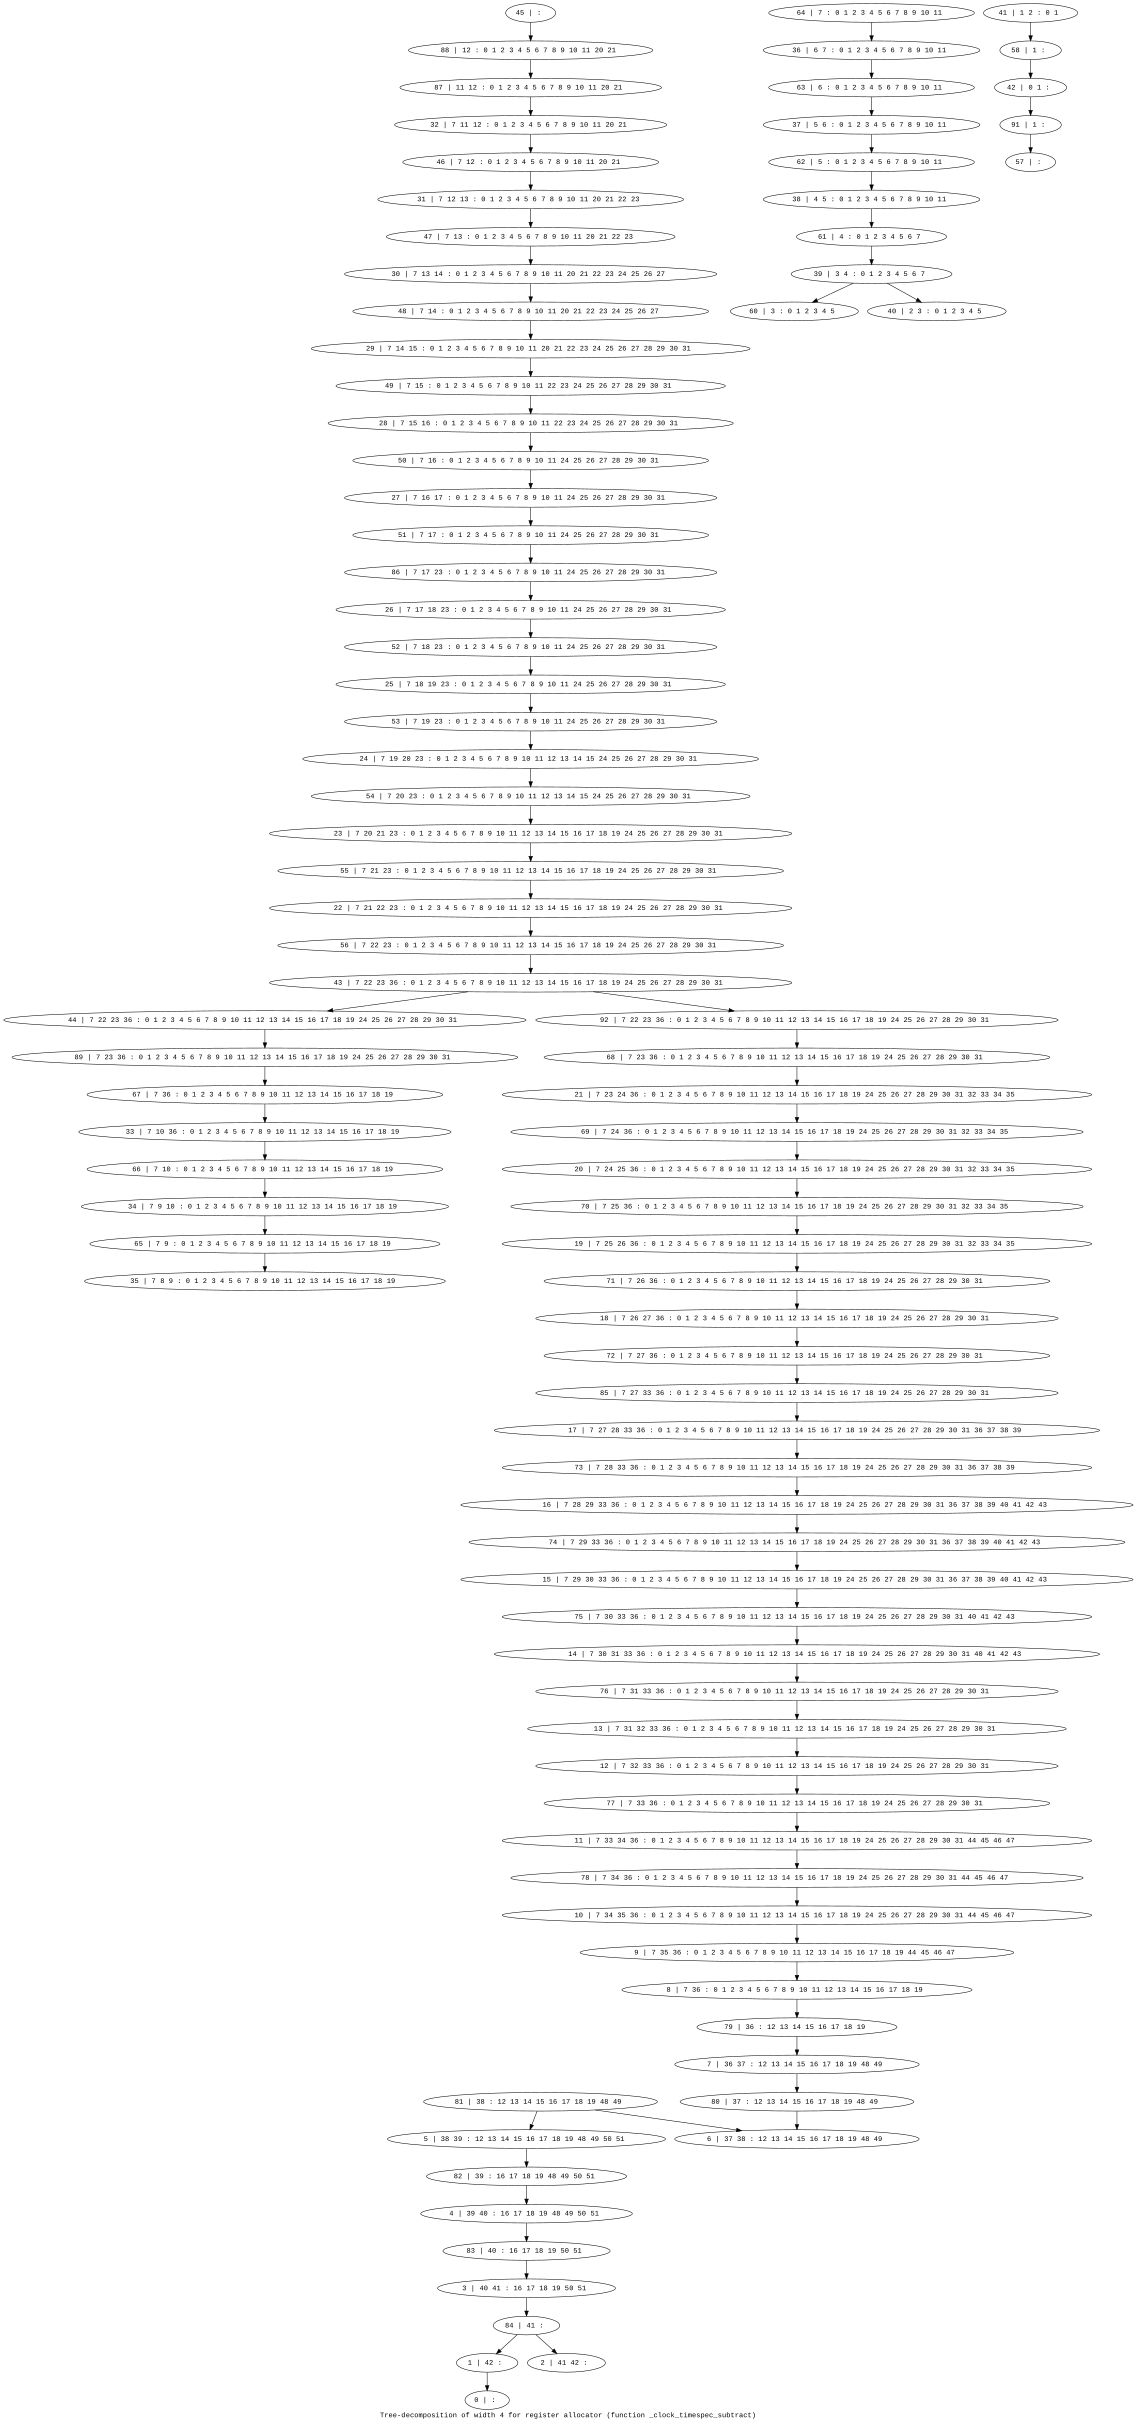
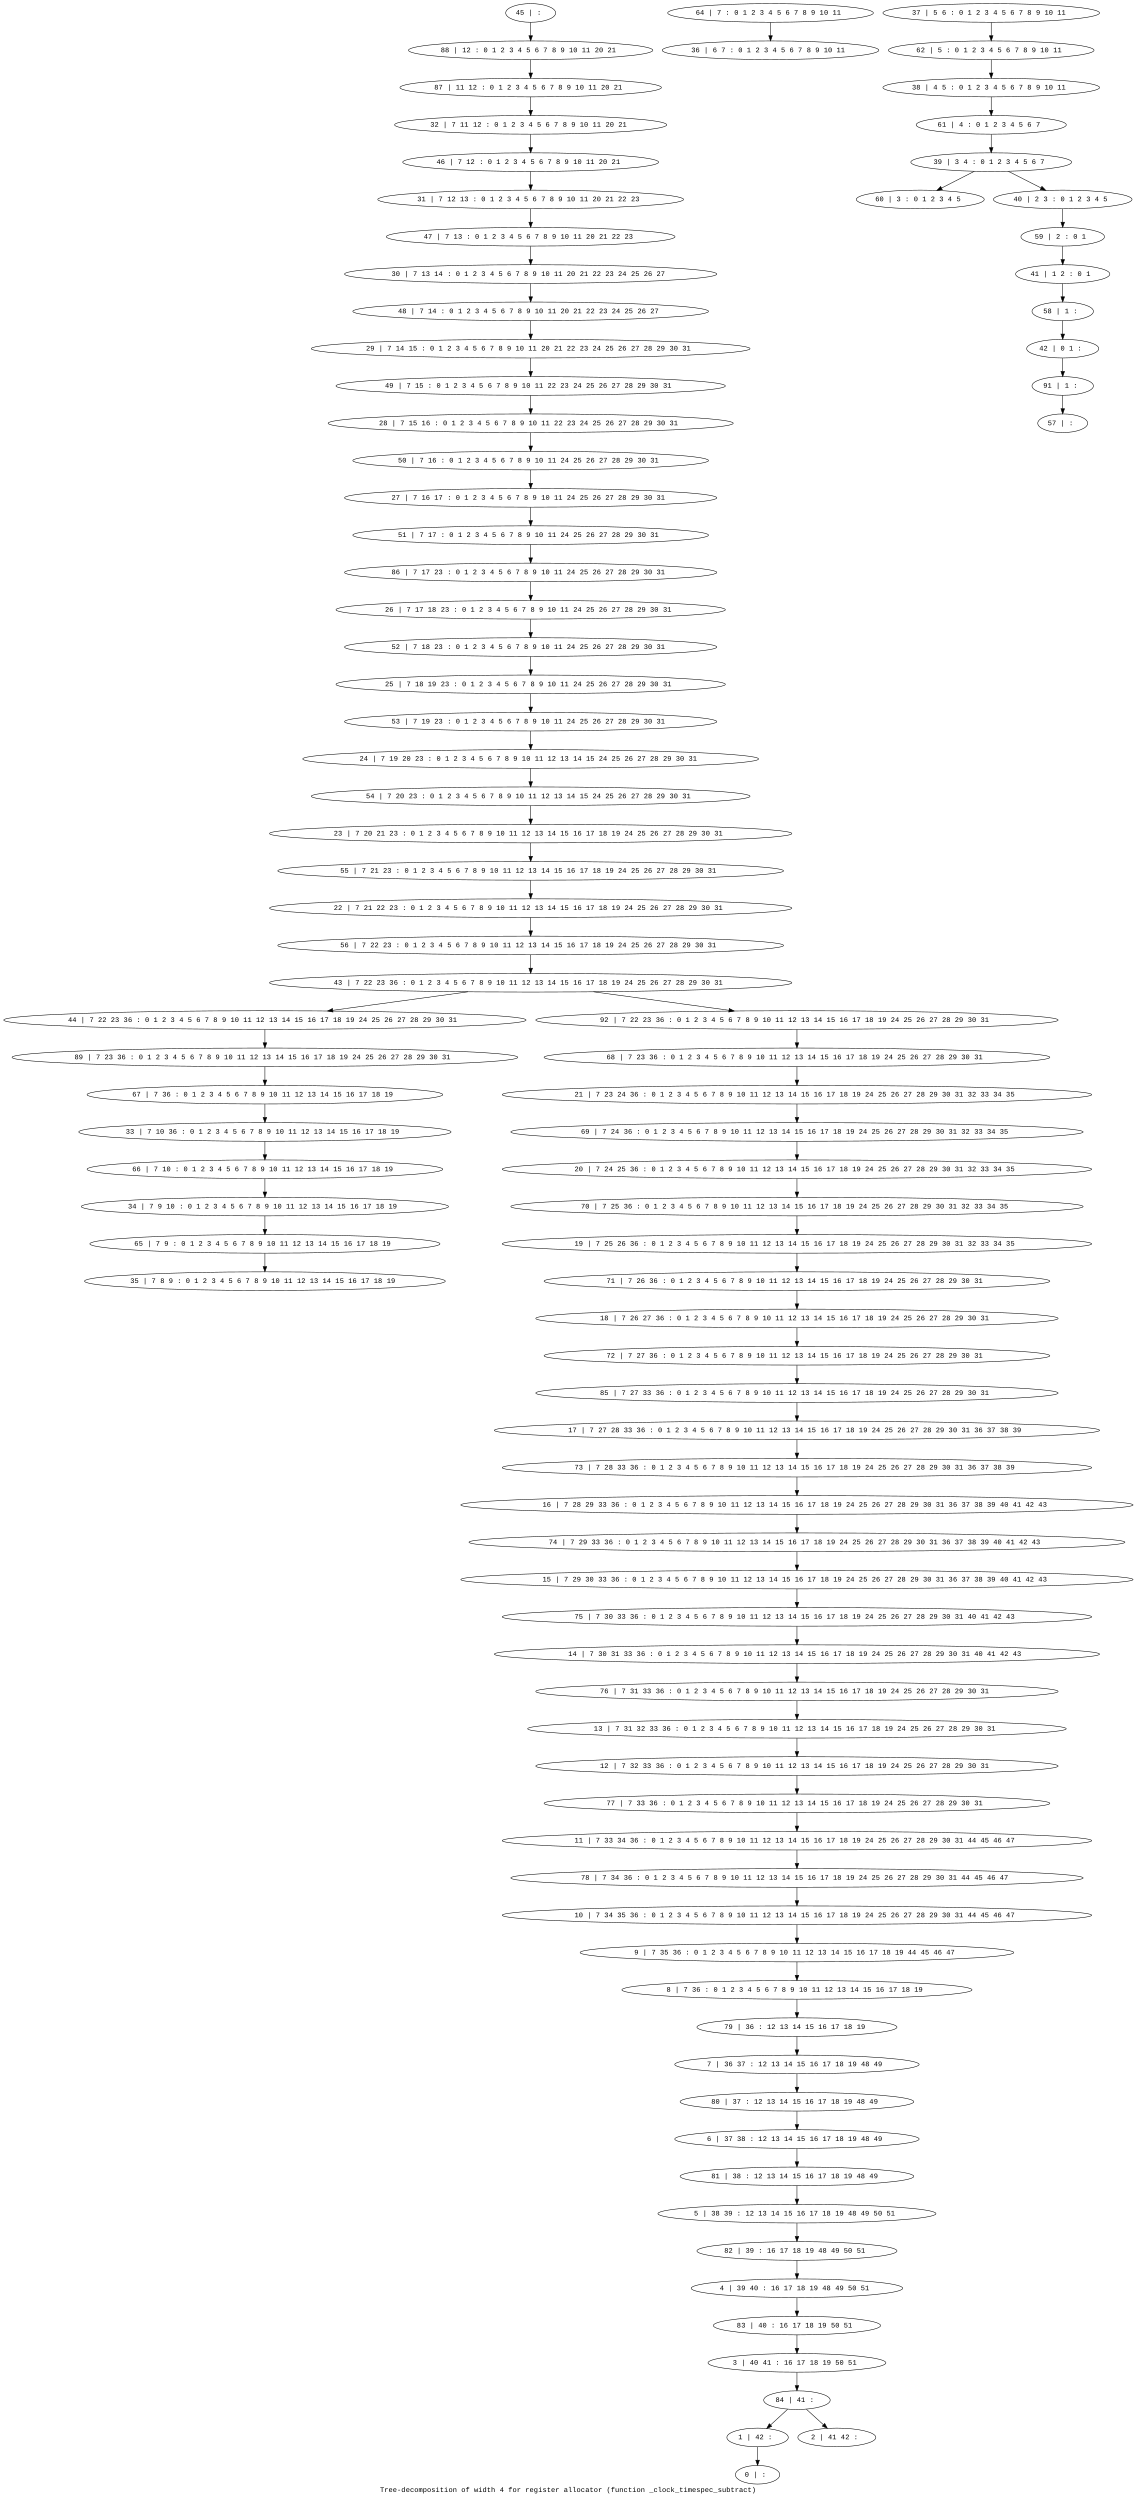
node "63 | 6 : 0 1 2 3 4 5 6 7 8 9 10 11": removed
node "59 | 2 : 0 1": added
edge "81 | 38 : 12 13 14 15 16 17 18 19 48 49" -> "6 | 37 38 : 12 13 14 15 16 17 18 19 48 49": reversed
